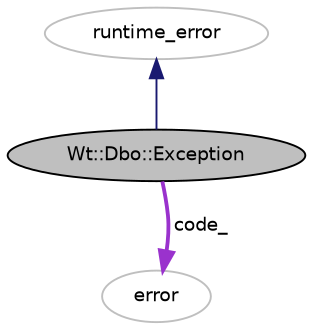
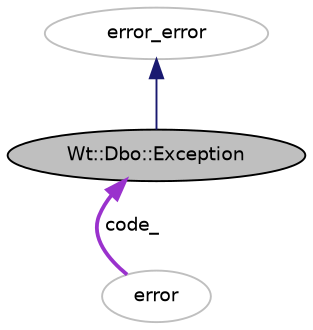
node "runtime_error": label "runtime_error" -> "error_error"
edge "Wt::Dbo::Exception" -> "error": reversed
